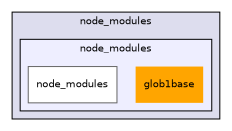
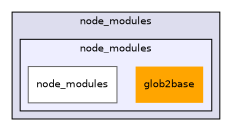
node "glob1base": label "glob1base" -> "glob2base"
